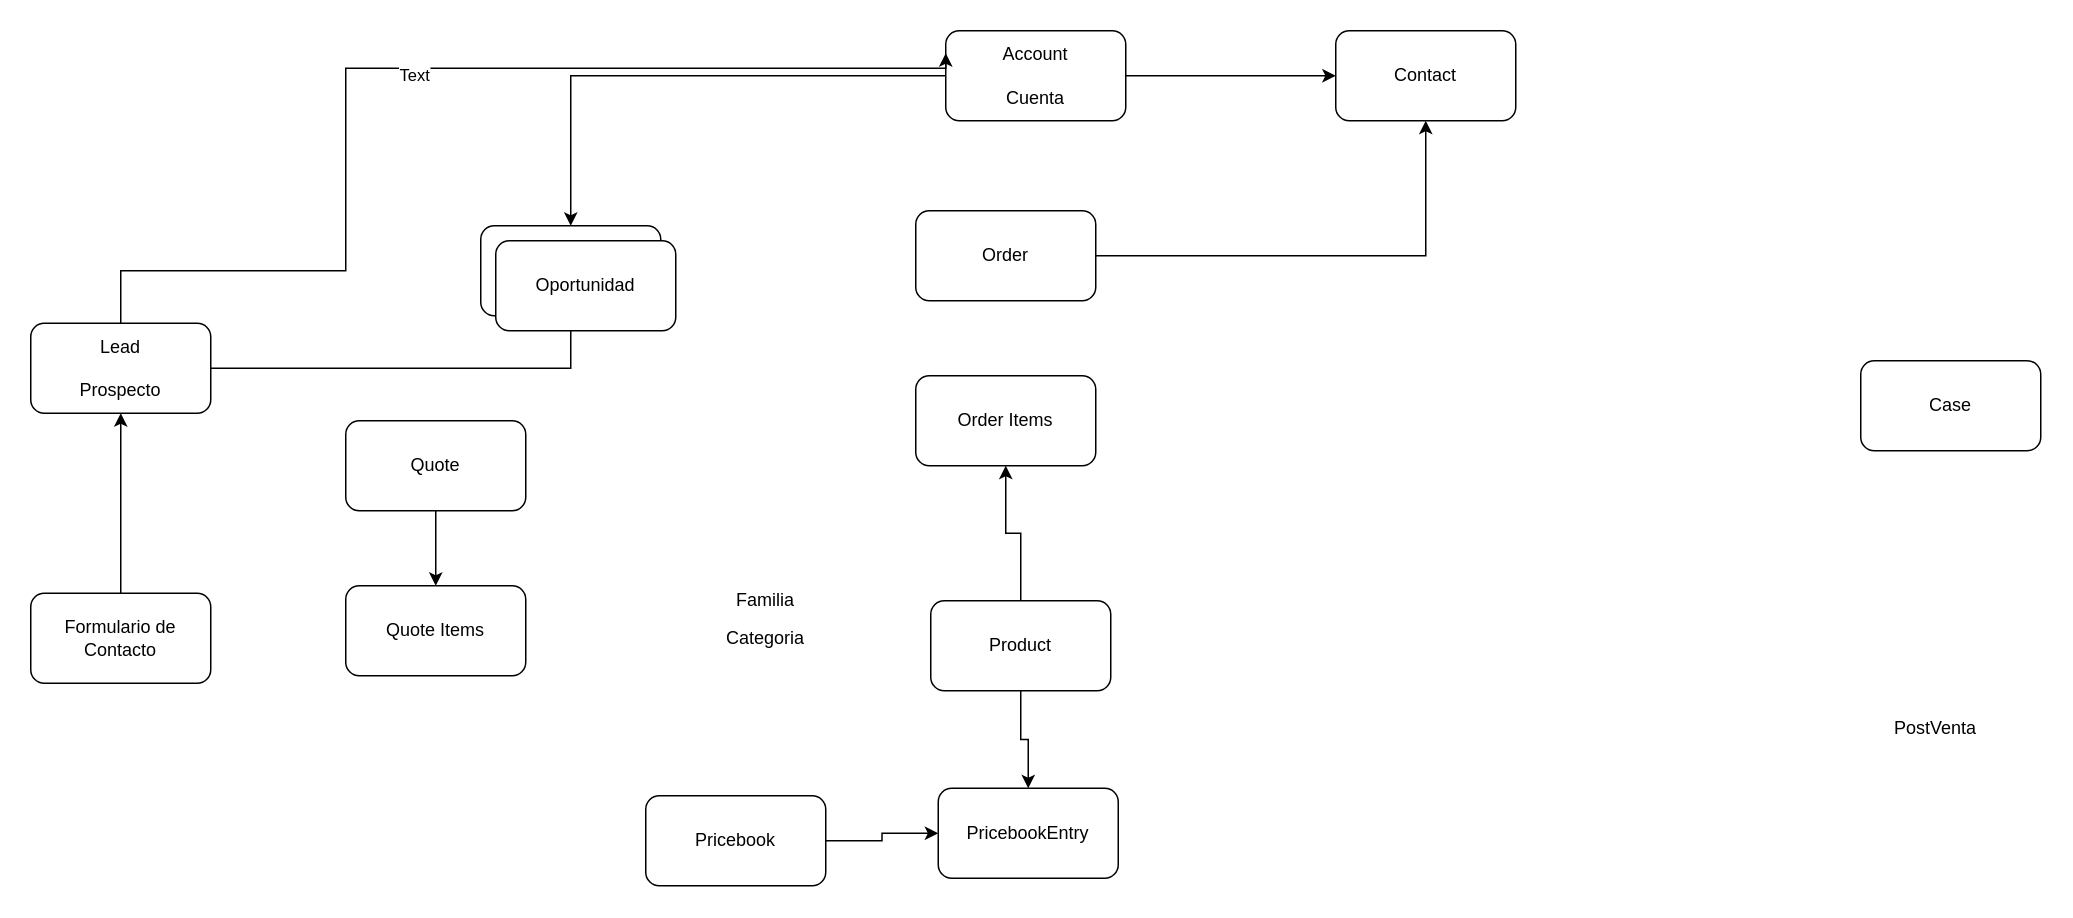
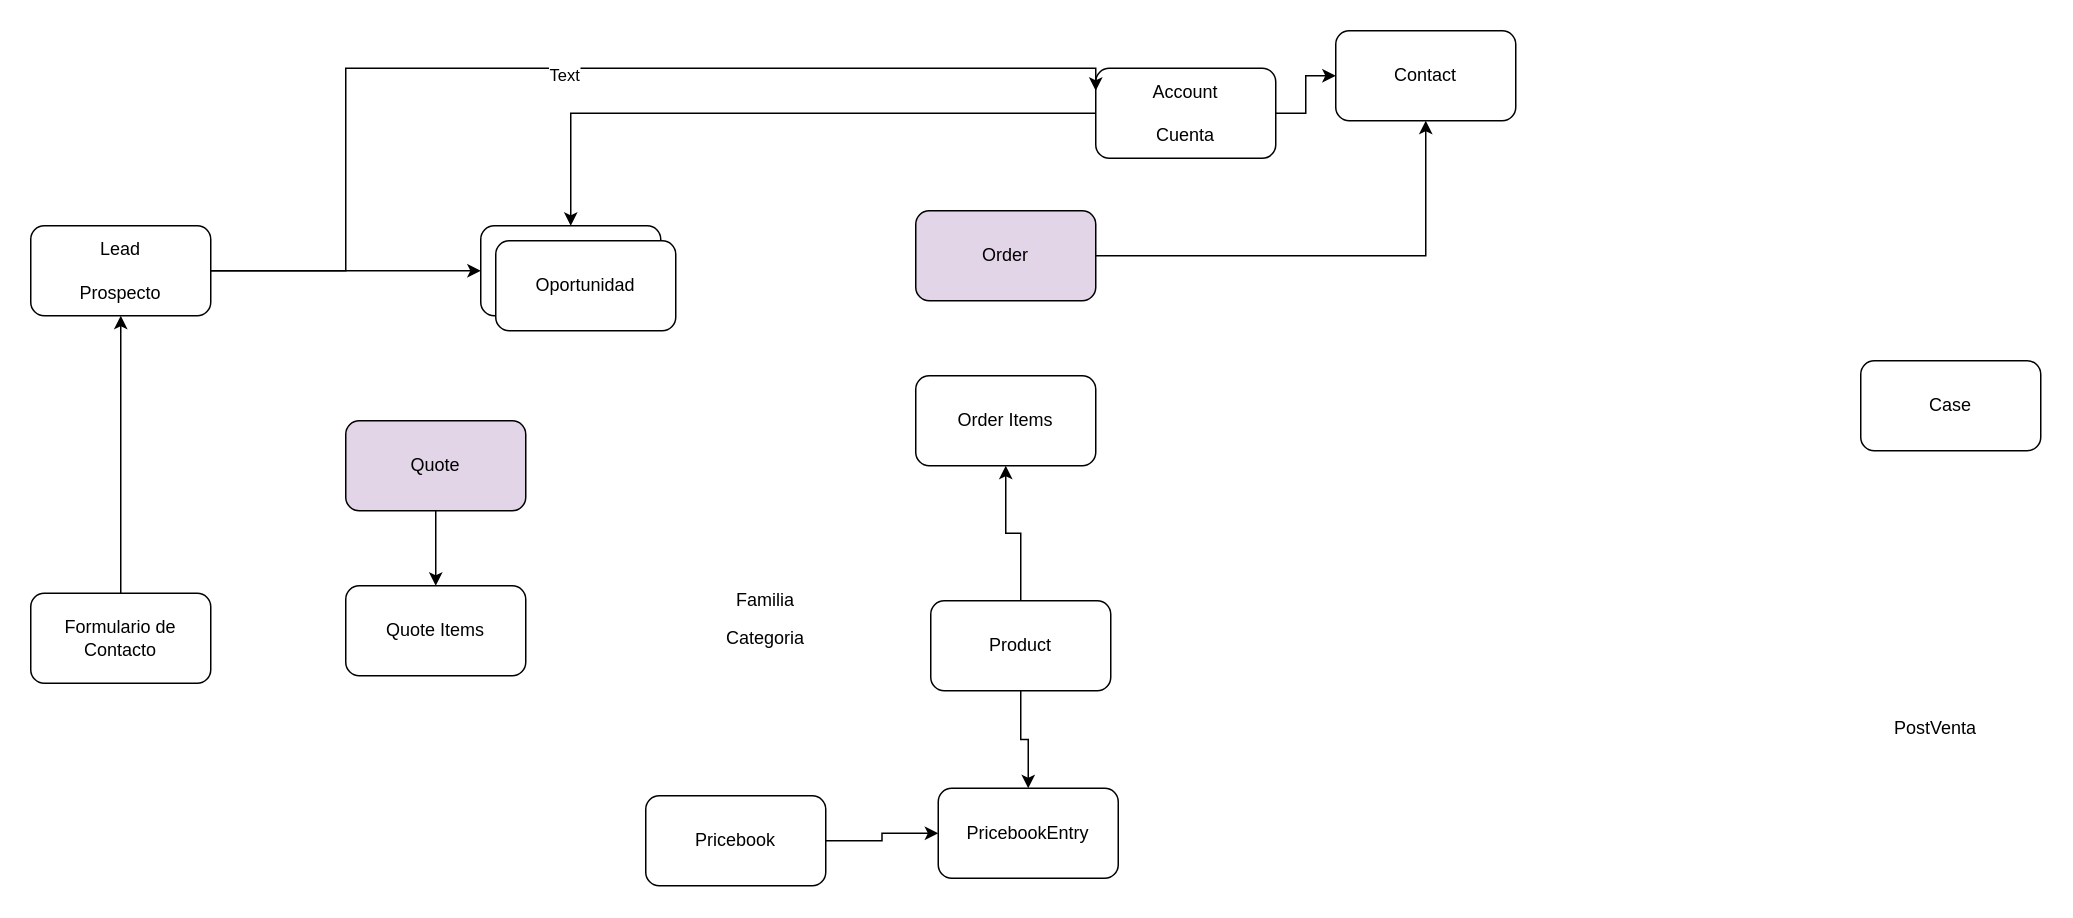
node "Account Cuenta": moved (1036, 76) -> (1186, 113)
node "Order": fillcolor #ffffff -> #e1d5e7
node "Lead Prospecto": moved (121, 368) -> (121, 271)
node "Quote": fillcolor #ffffff -> #e1d5e7
